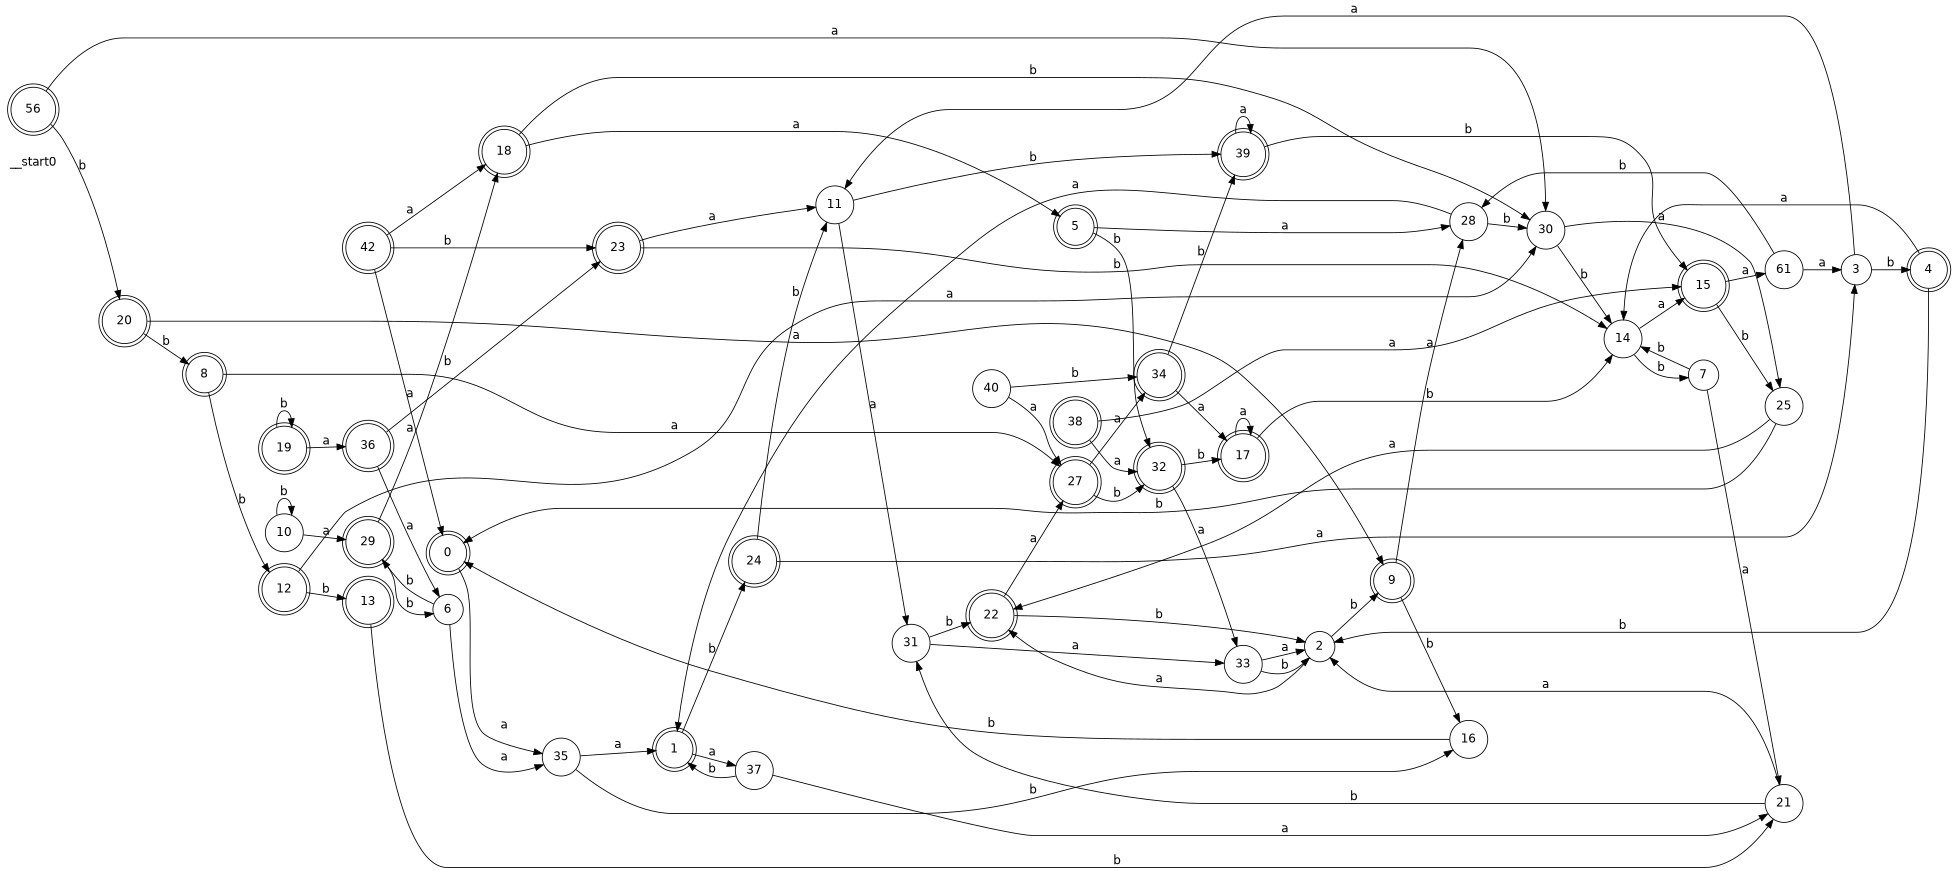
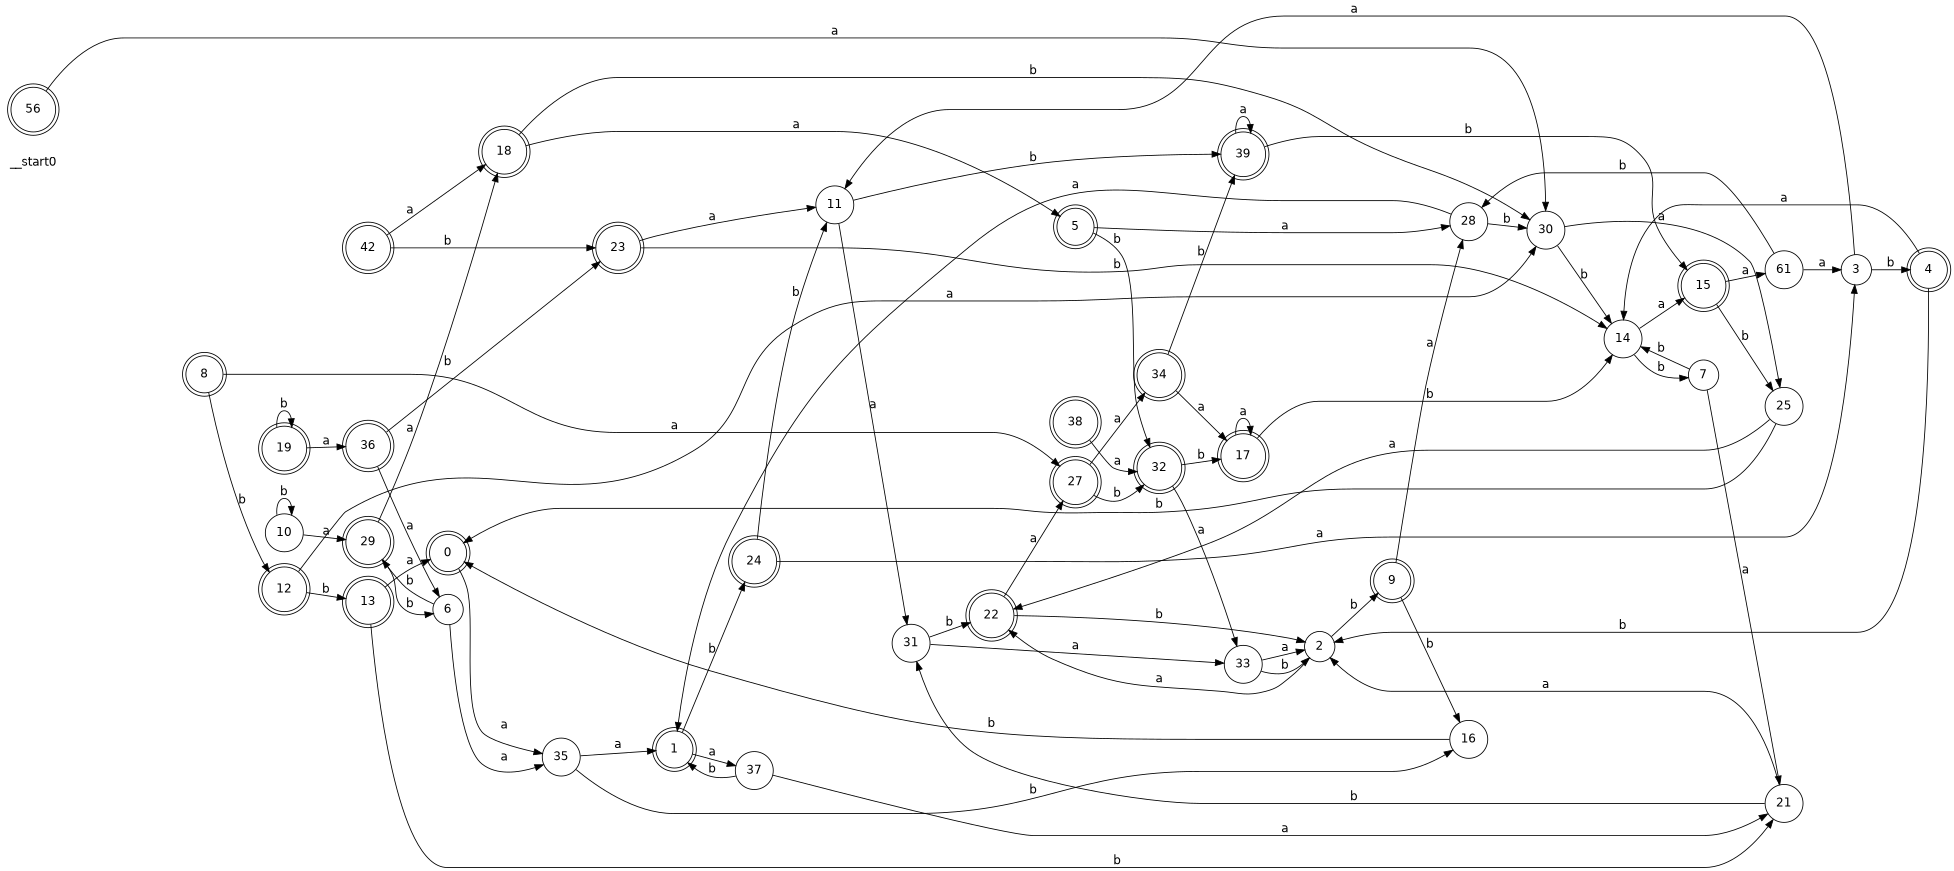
node "20": removed
edge "38" -> "15": removed, label "a"
node "40": removed
edge "42" -> "0": now "13" -> "0"
